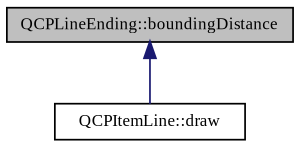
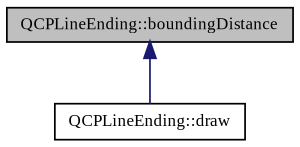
node "QCPItemLine::draw": label "QCPItemLine::draw" -> "QCPLineEnding::draw"
